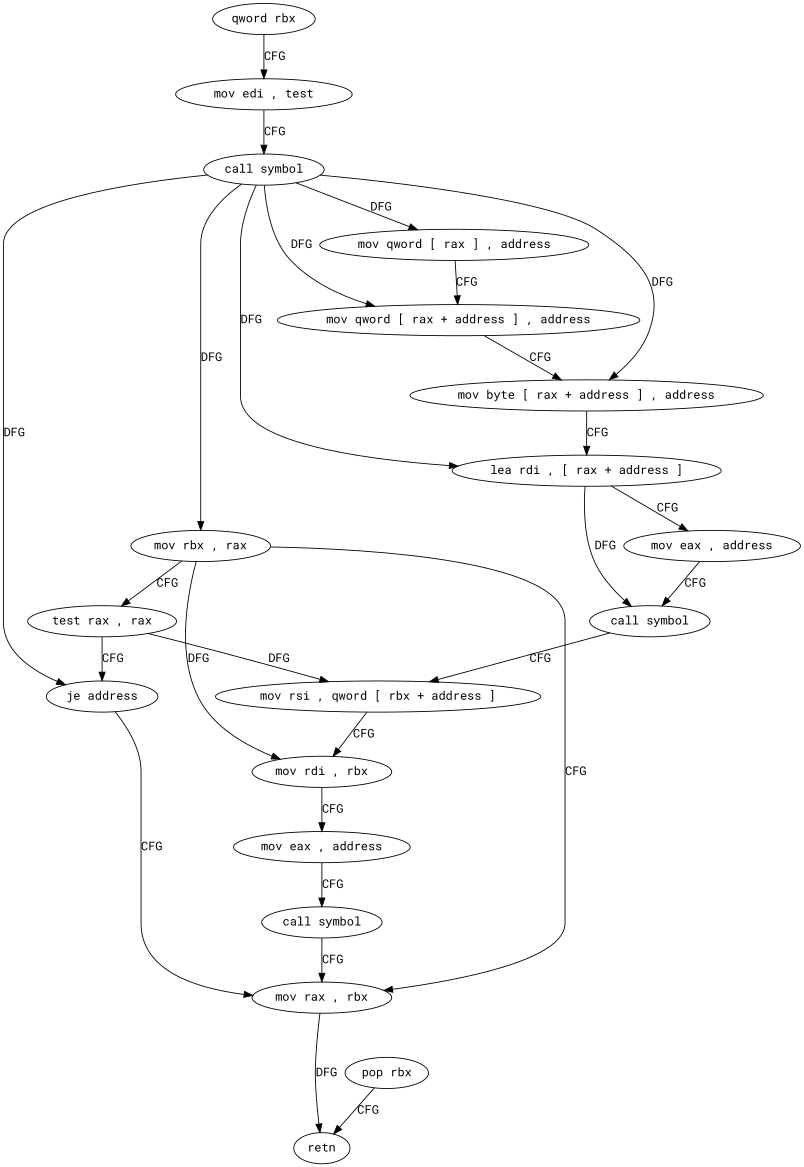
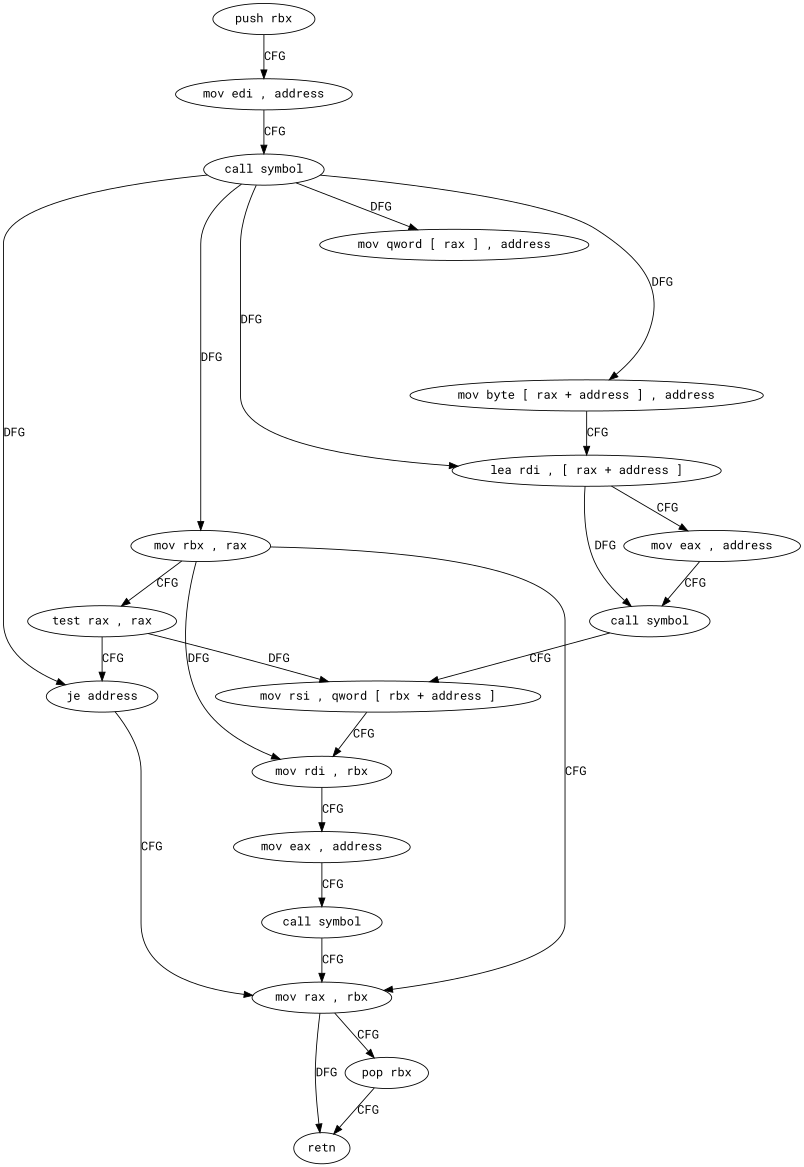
node "qword rbx": label "qword rbx" -> "push rbx"
node "mov edi , test": label "mov edi , test" -> "mov edi , address"
node "mov qword [ rax + address ] , address": removed
edge "mov rax , rbx" -> "pop rbx": added, label "CFG"
